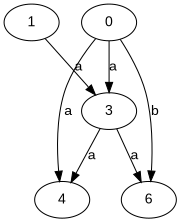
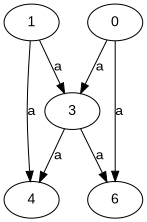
edge "0" -> "4": now "1" -> "4"
edge "0" -> "6": label "b" -> "a"
